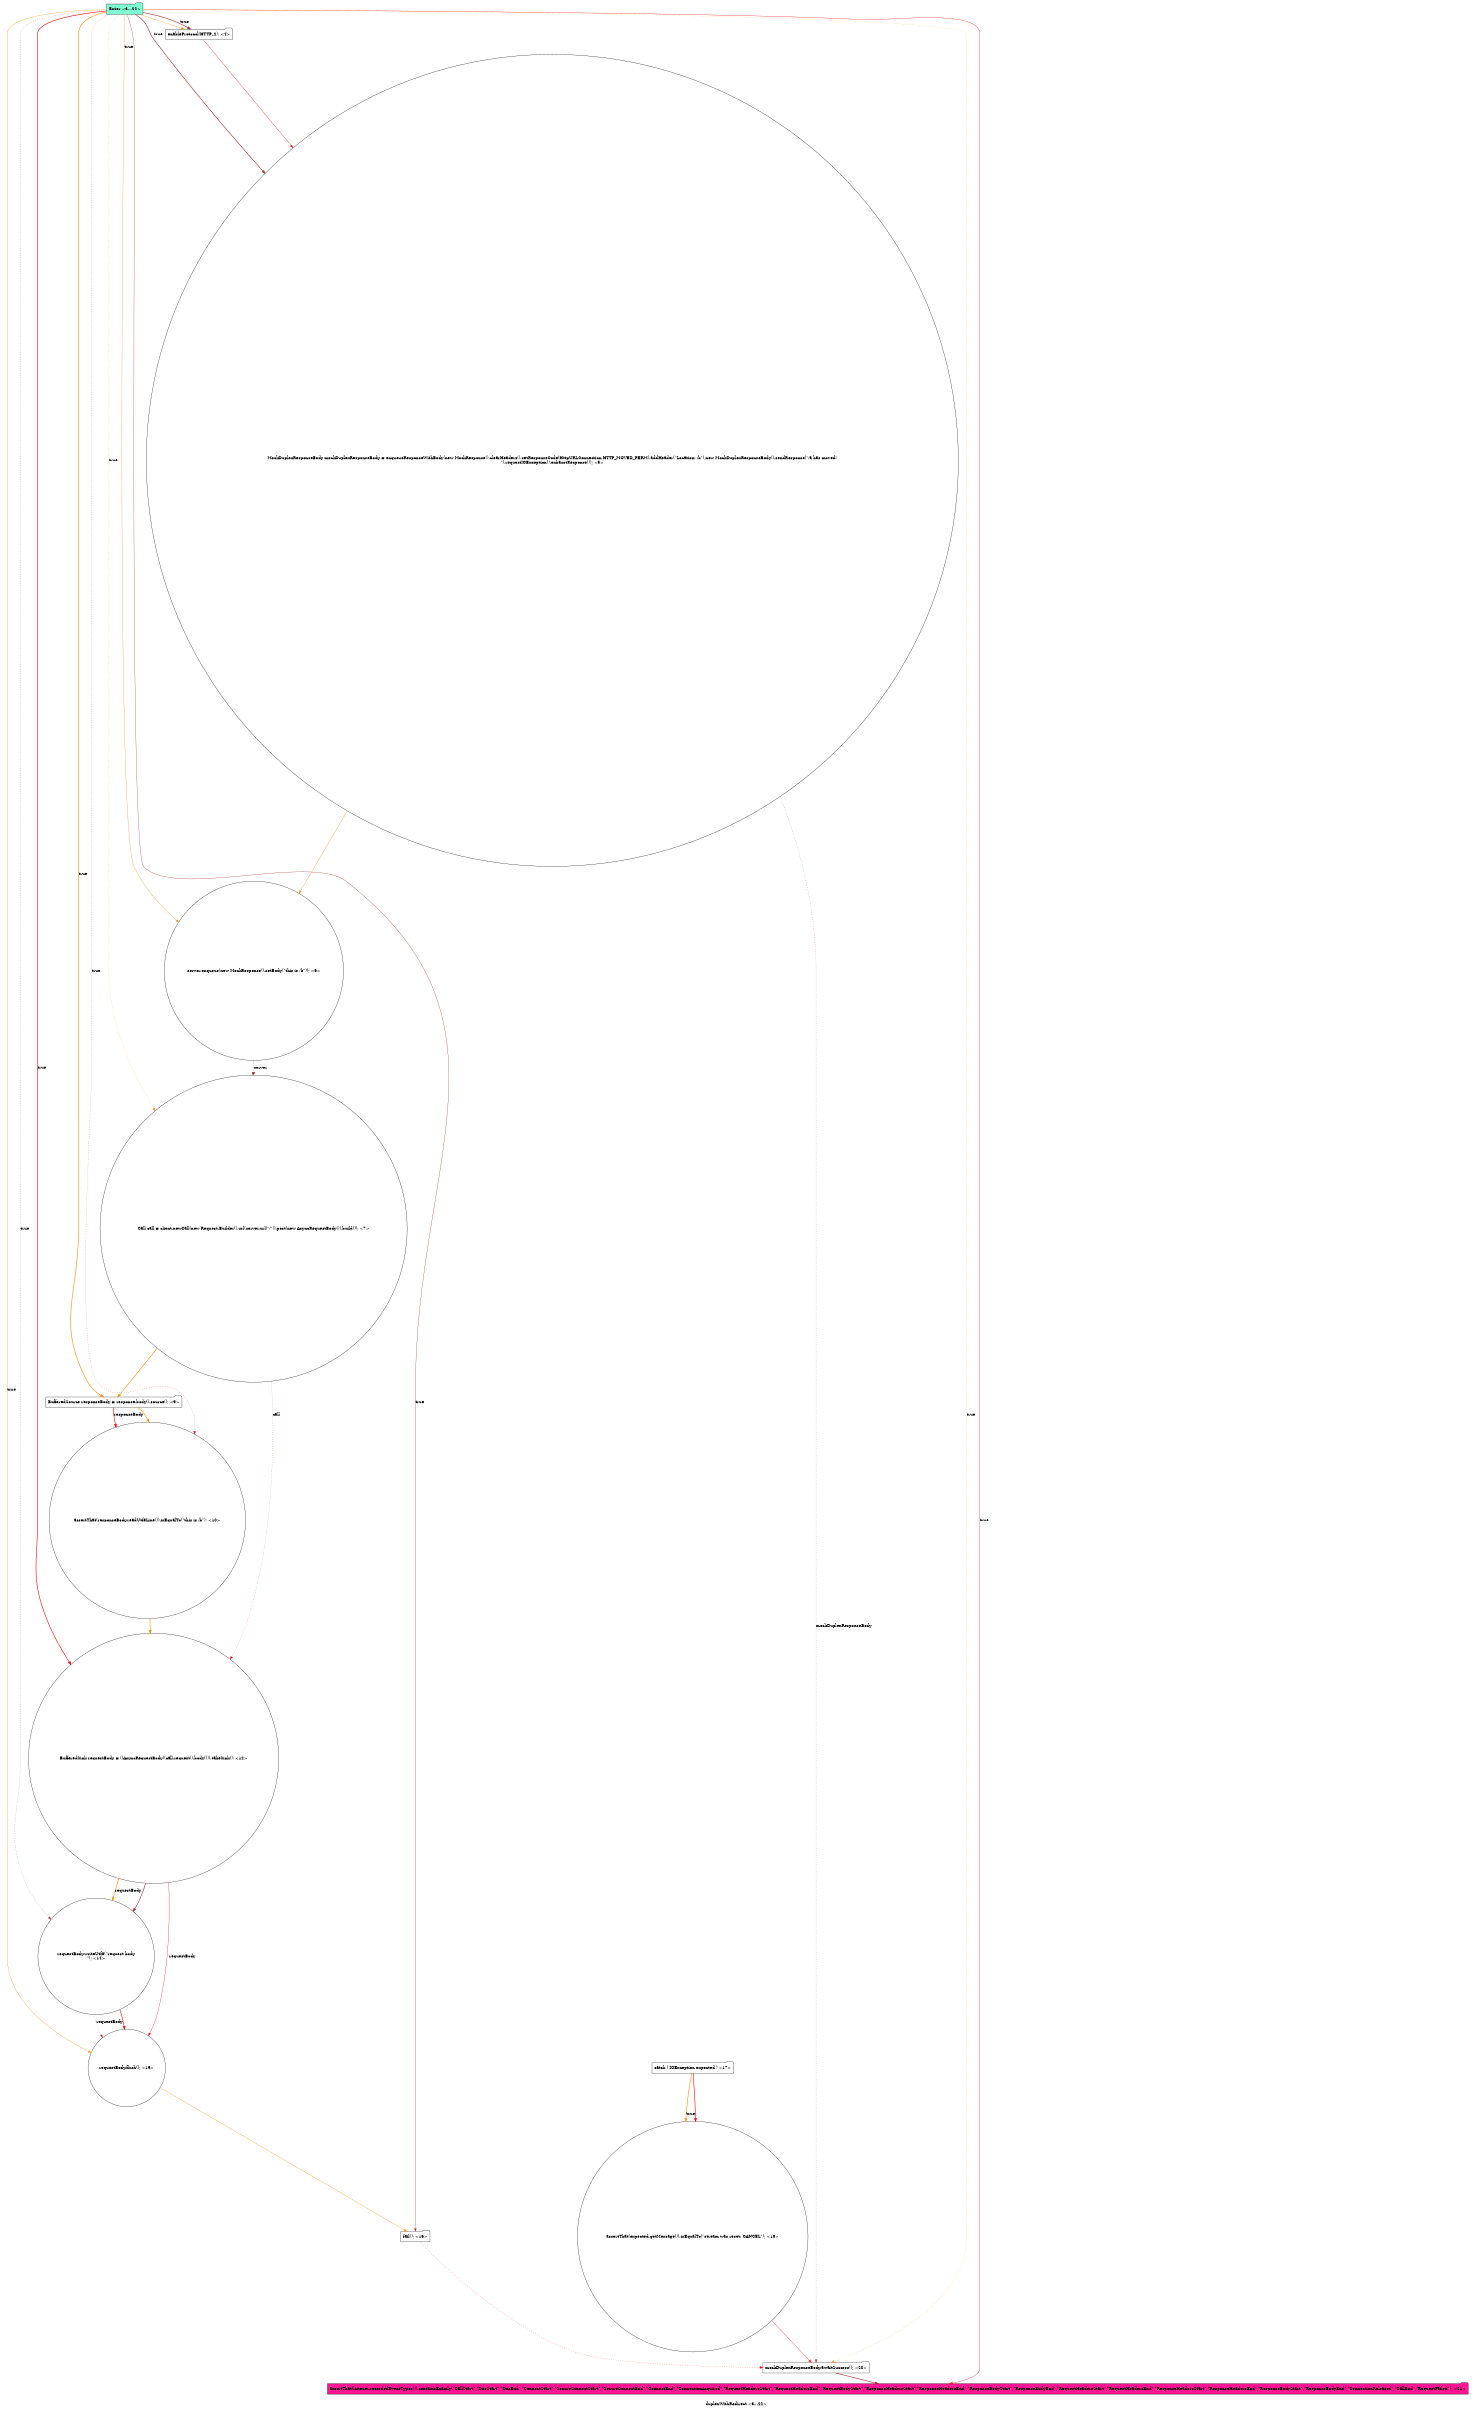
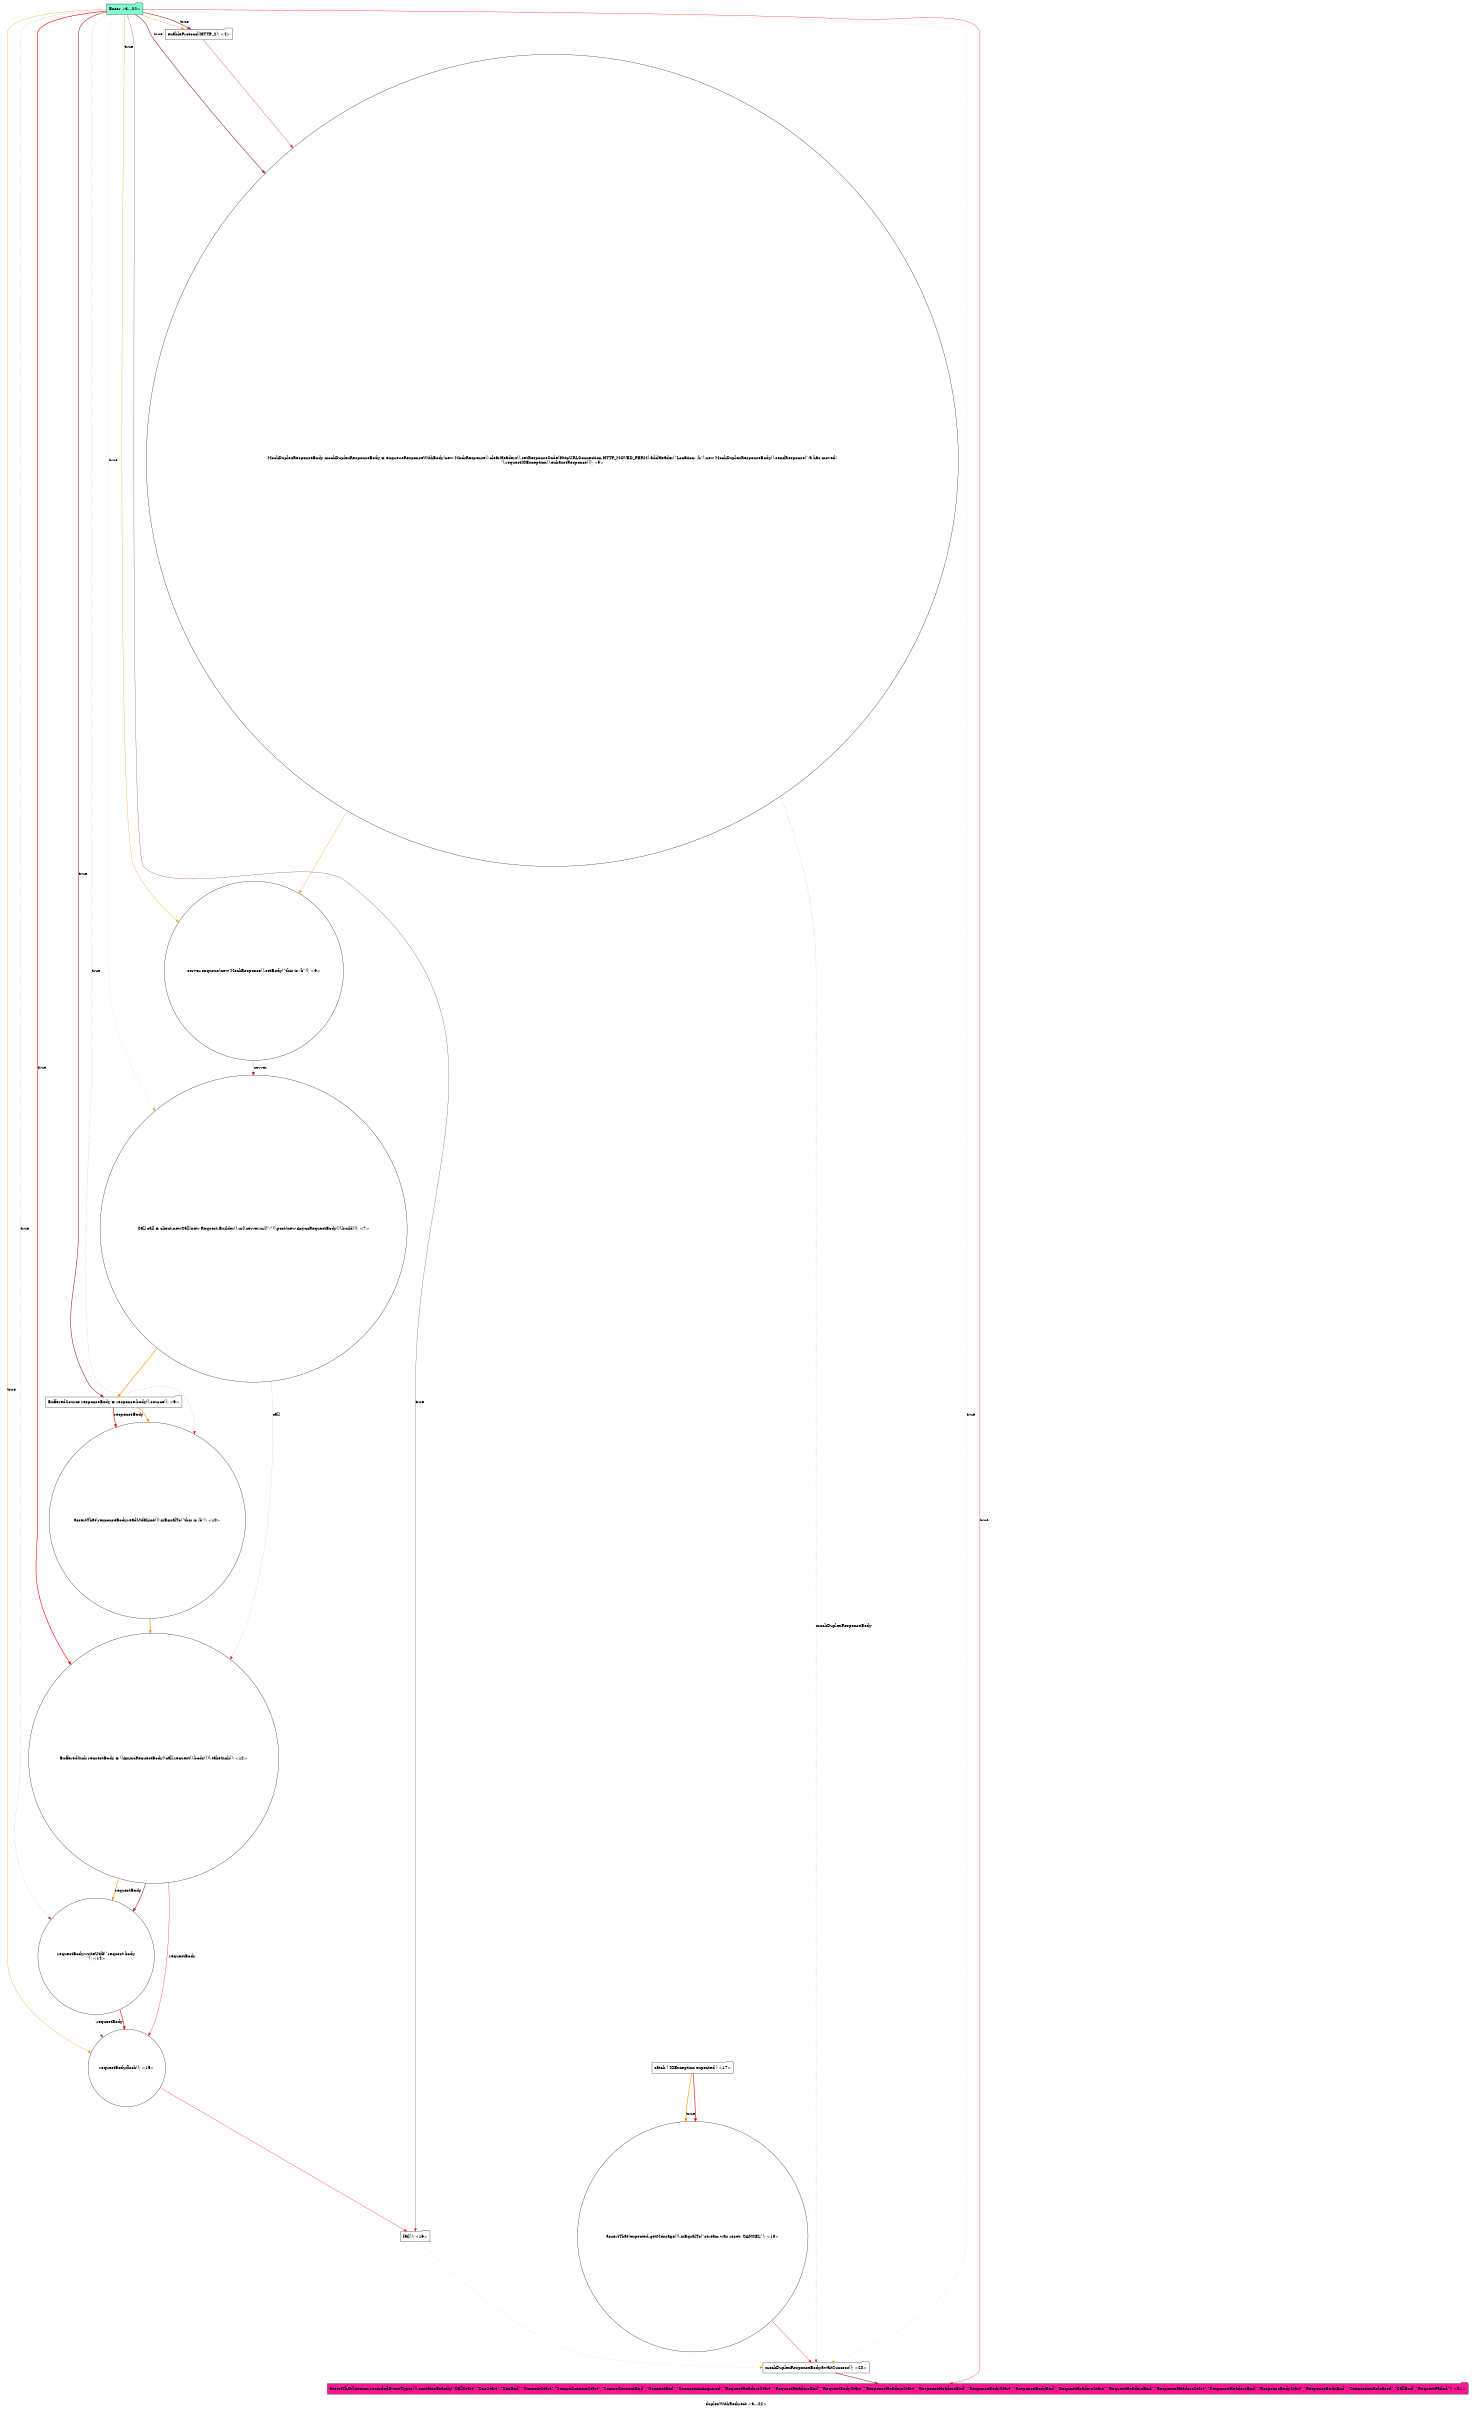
edge "Enter <3...22>" -> "BufferedSource responseBody = response.body().source(); <9>": color darkorange -> brown
edge "requestBody.flush(); <15>" -> "fail(); <16>": color darkorange -> red
edge "fail(); <16>" -> "mockDuplexResponseBody.awaitSuccess(); <20>": color red -> darkorange
